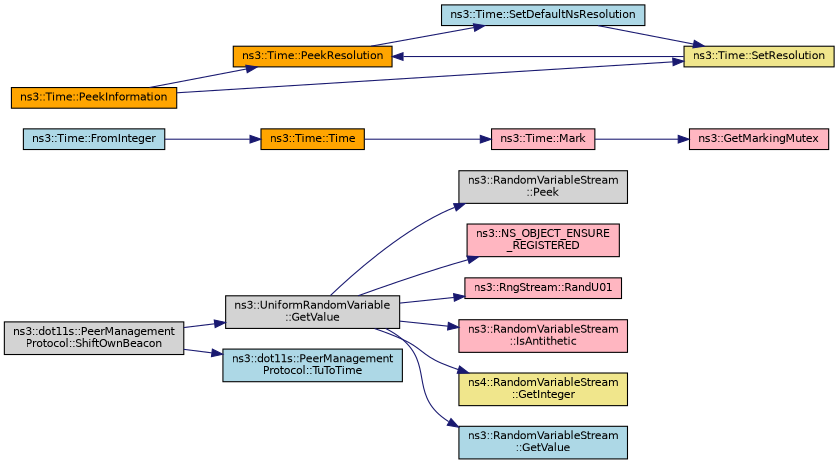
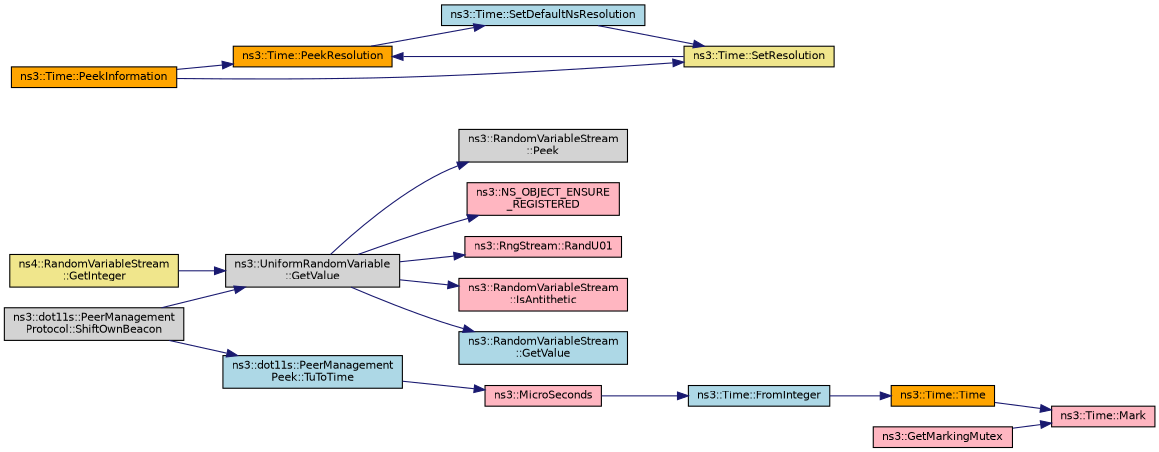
edge "ns3::Time::Mark" -> "ns3::GetMarkingMutex": reversed
edge "ns3::UniformRandomVariable ::GetValue" -> "ns4::RandomVariableStream ::GetInteger": reversed
node "ns3::dot11s::PeerManagement Protocol::TuToTime": label "ns3::dot11s::PeerManagement Protocol::TuToTime" -> "ns3::dot11s::PeerManagement Peek::TuToTime"
node "ns3::MicroSeconds": added
